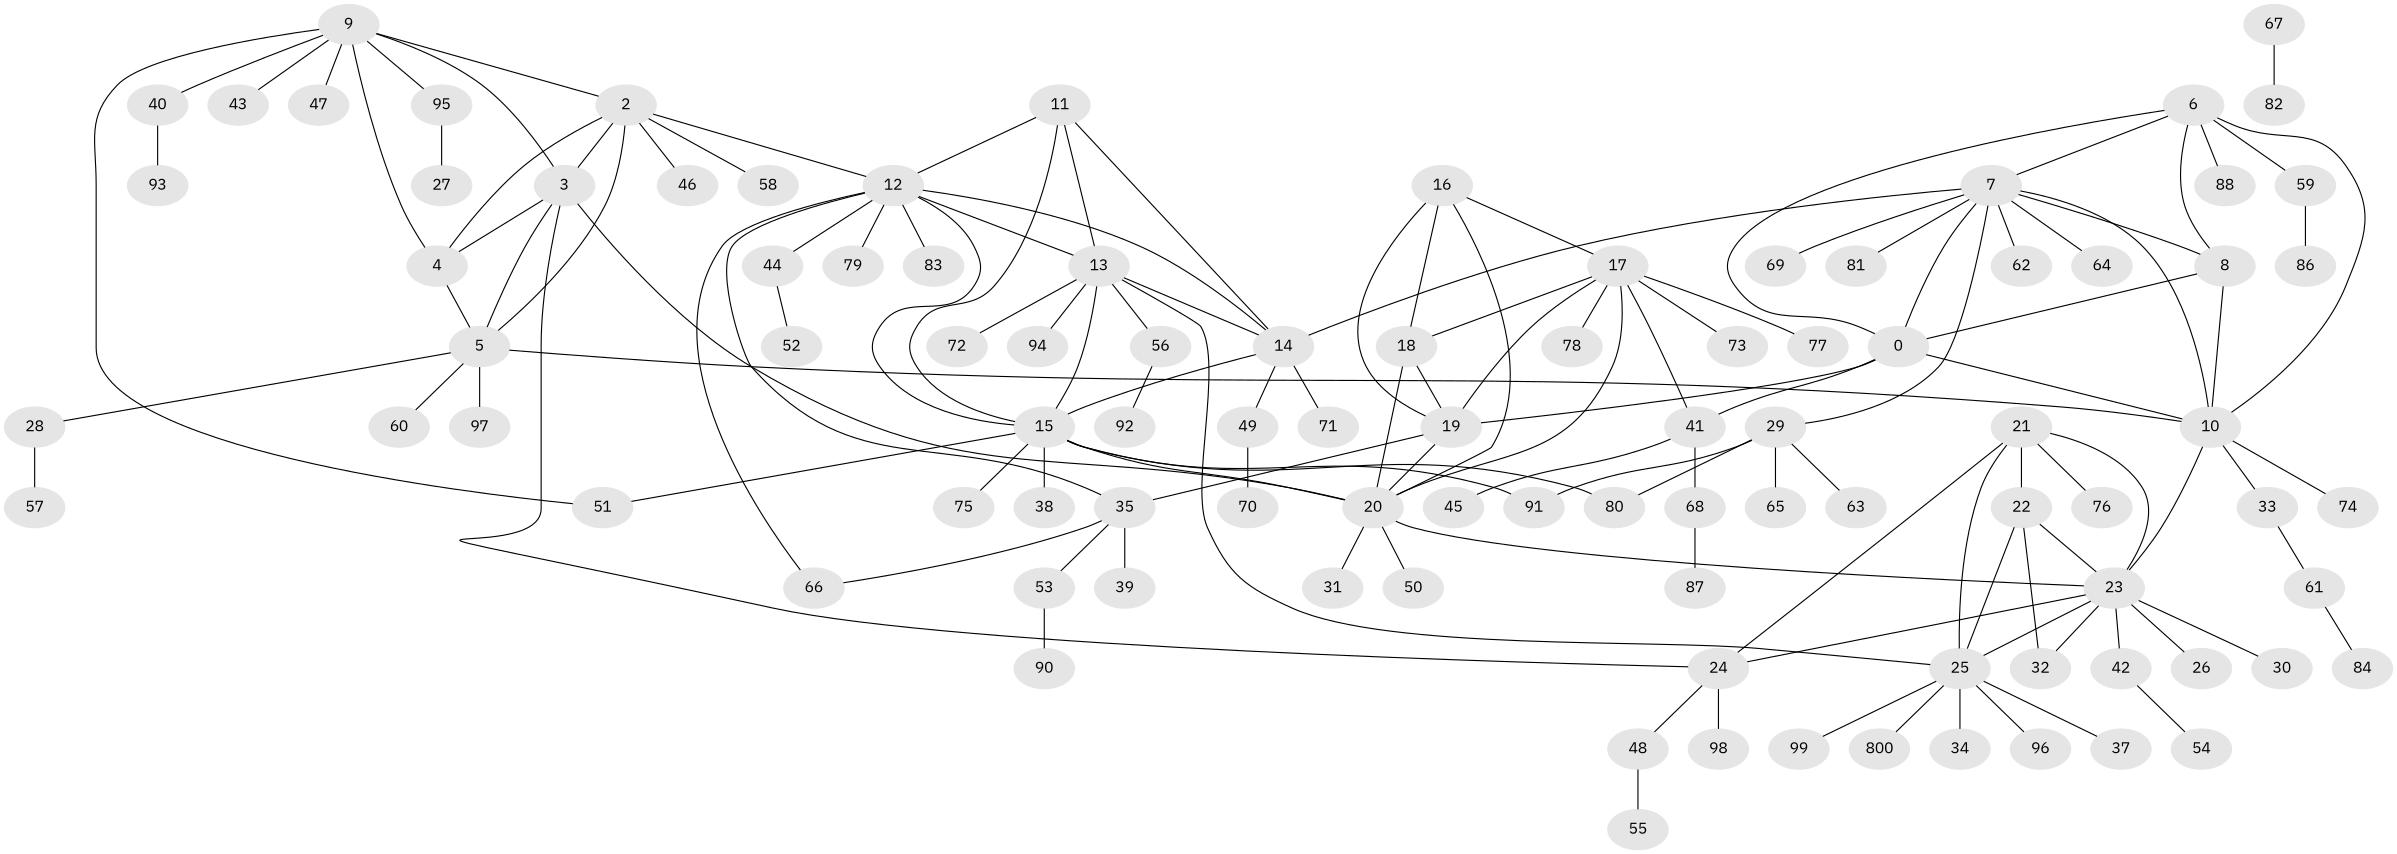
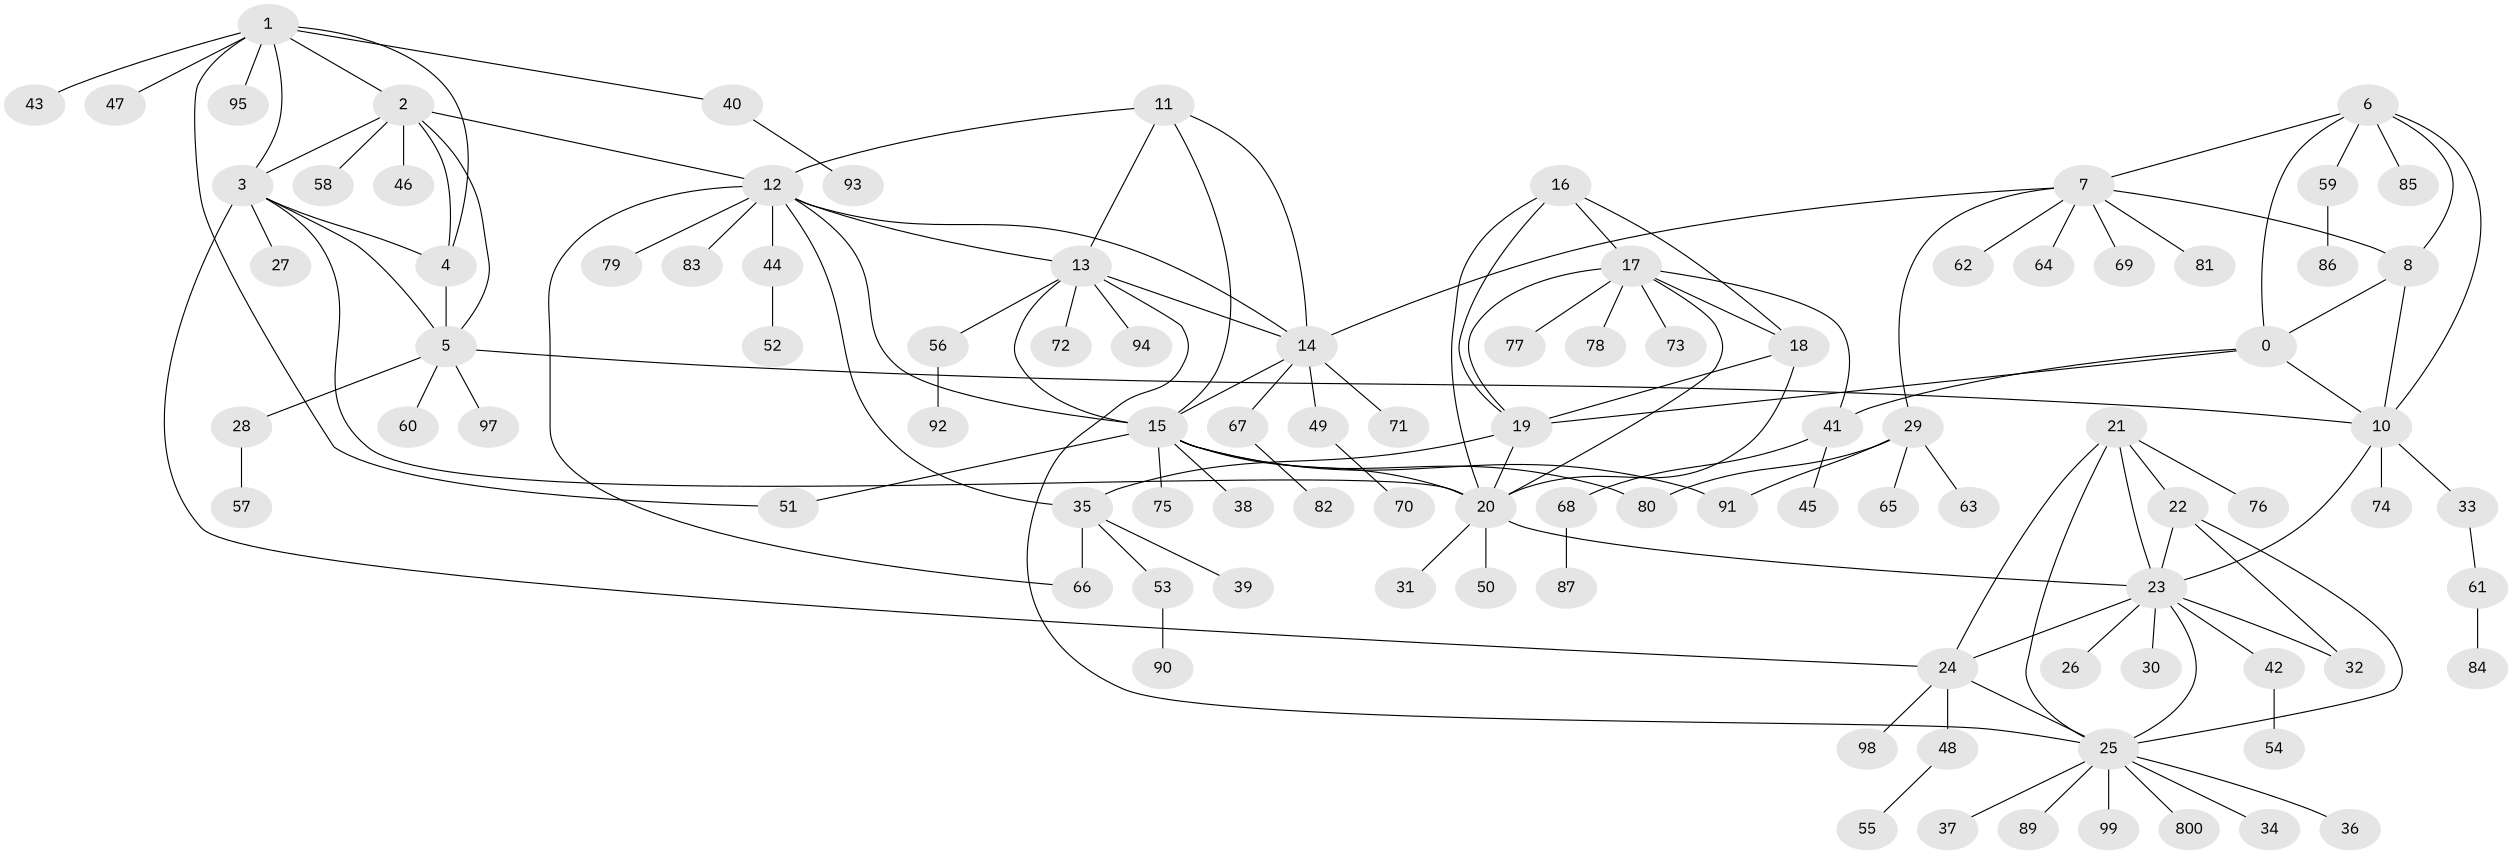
node "9": label "9" -> "1"
edge "95" -- "27": now "3" -- "27"
node "88": label "88" -> "85"
edge "7" -- "0": removed
edge "7" -- "10": removed
edge "14" -- "67": added
edge "24" -- "25": added
node "96": label "96" -> "36"
node "89": added
